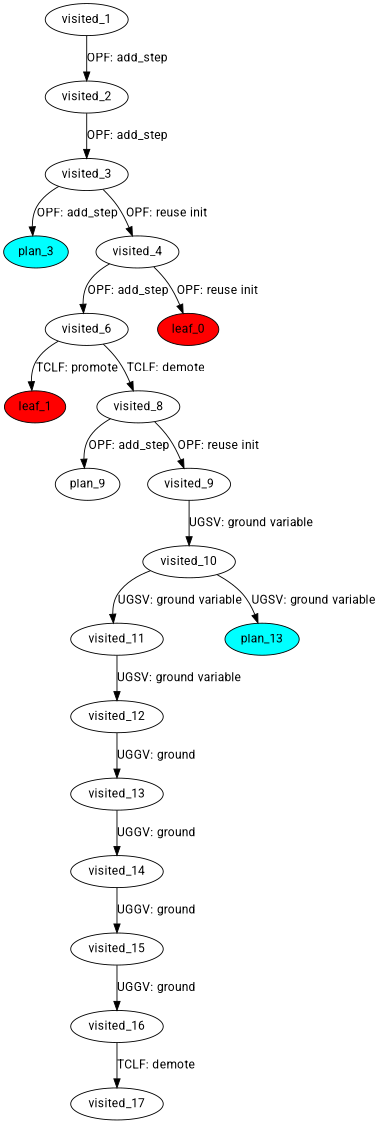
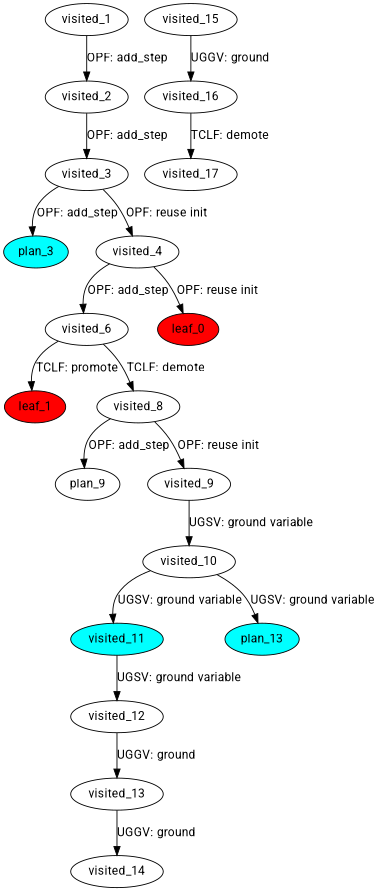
node "visited_11": fillcolor white -> cyan
edge "visited_14" -> "visited_15": removed, label "UGGV: ground"
